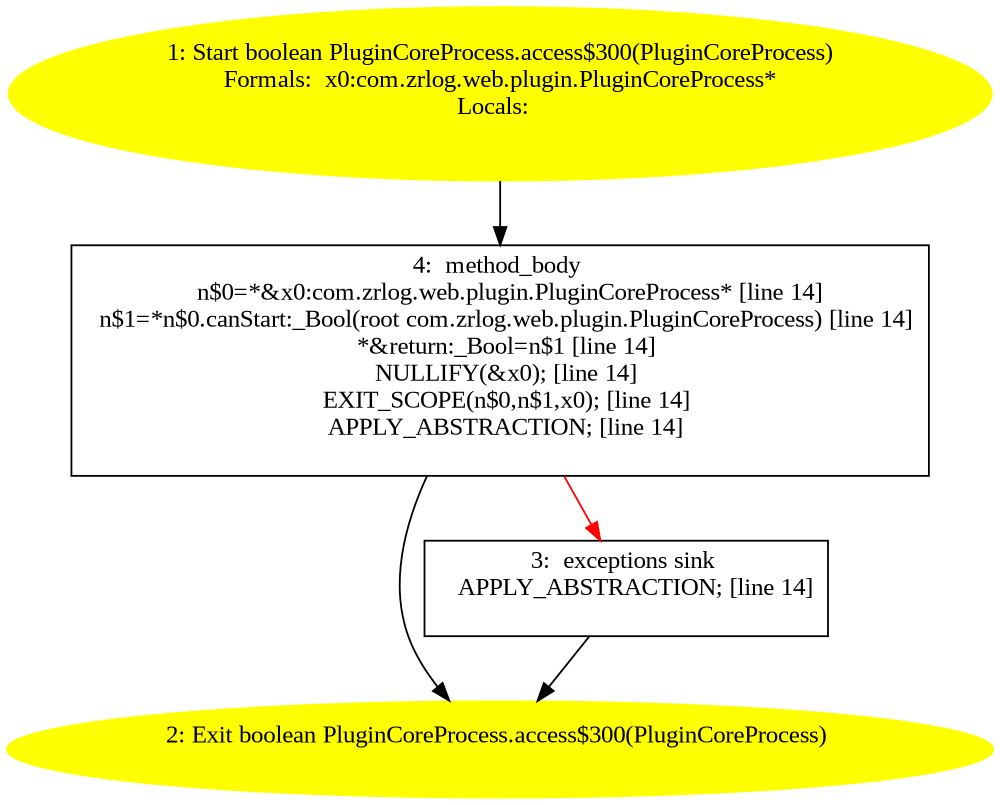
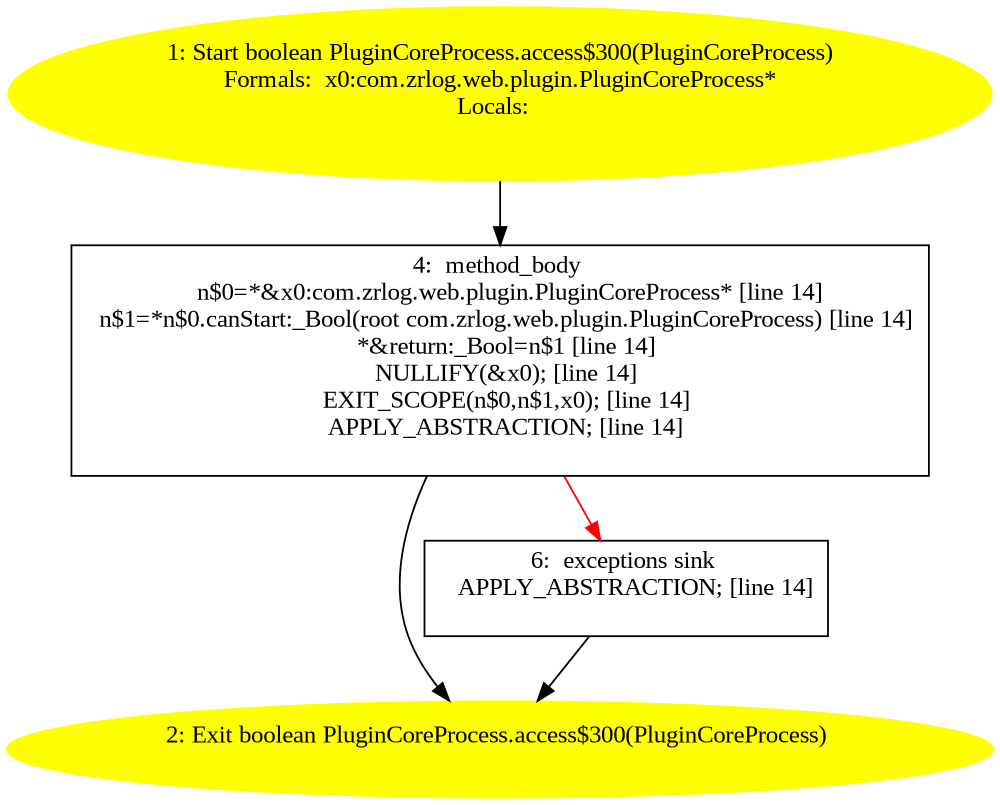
node "3:  exceptions sink APPLY_ABSTRACTION; [line 14]": label "3:  exceptions sink APPLY_ABSTRACTION; [line 14]" -> "6:  exceptions sink APPLY_ABSTRACTION; [line 14]"
